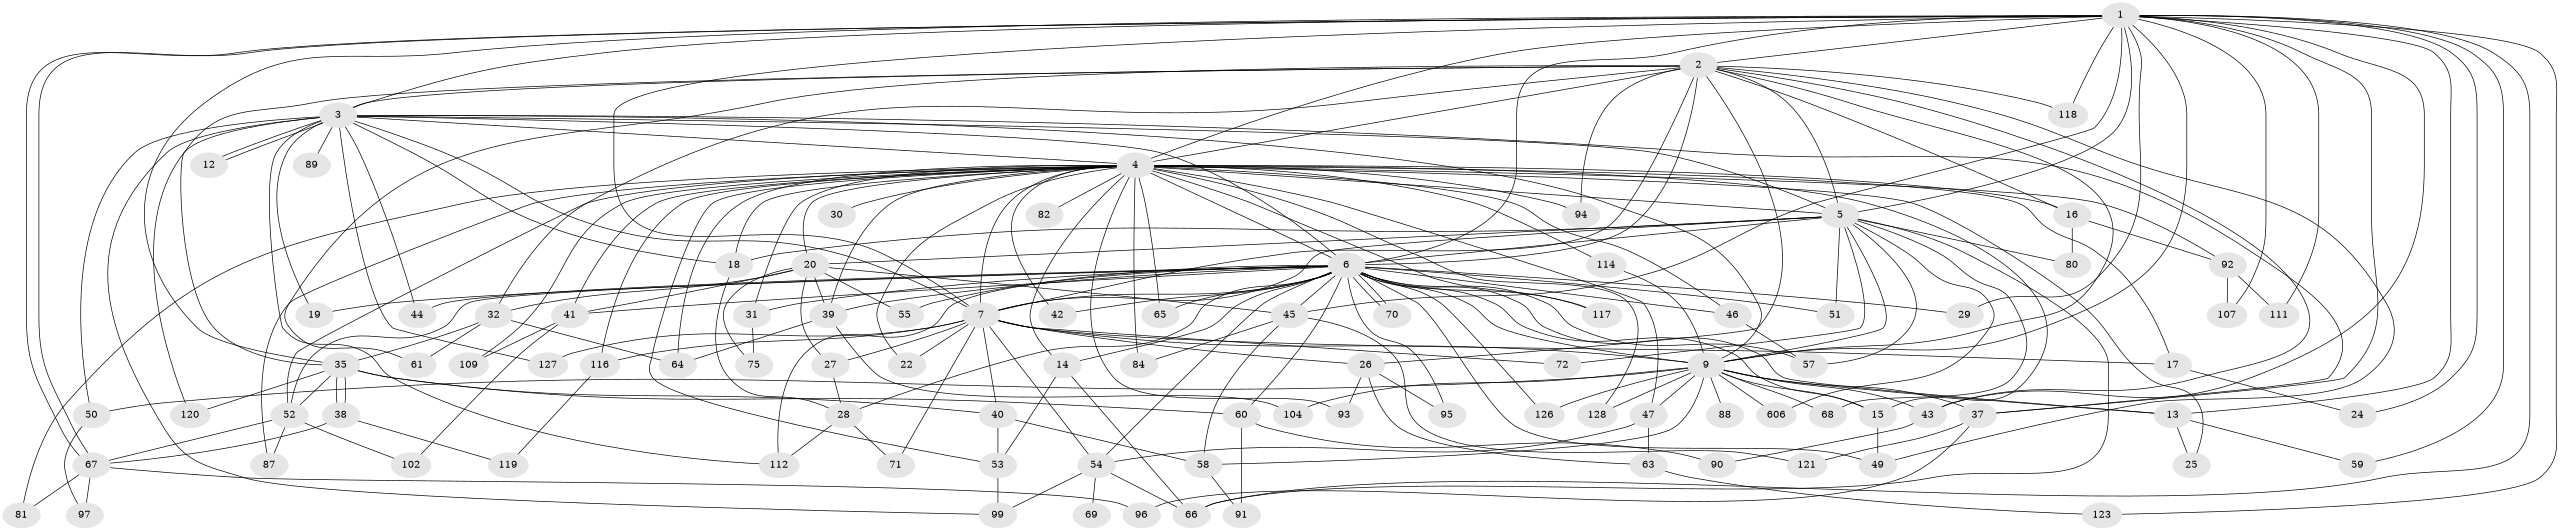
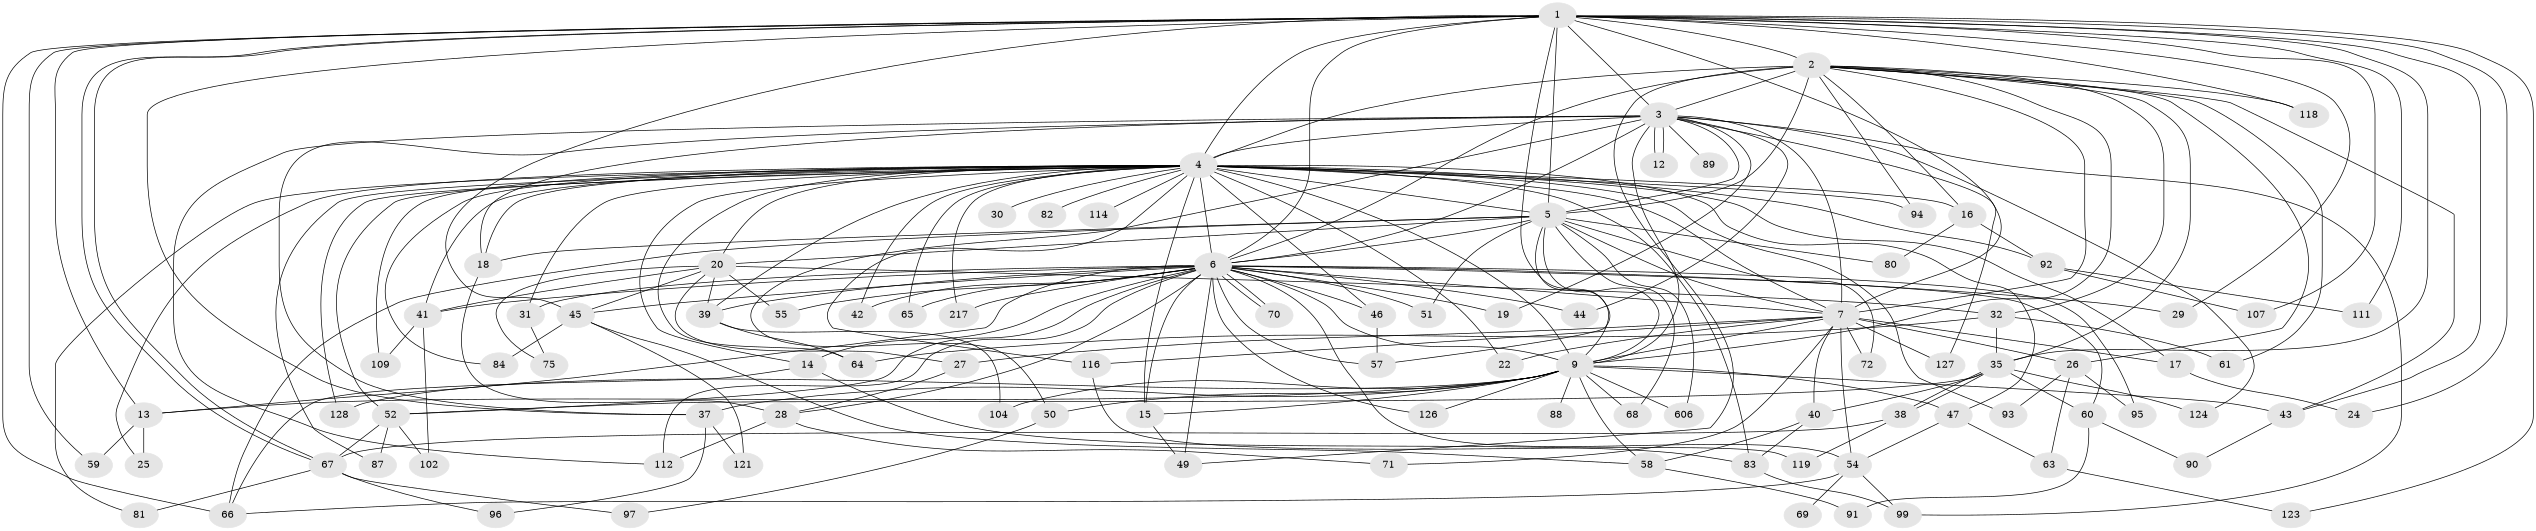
edge "114" -- "9": now "4" -- "9"
node "117": label "117" -> "217"
node "120": label "120" -> "124"
node "53": label "53" -> "83"
